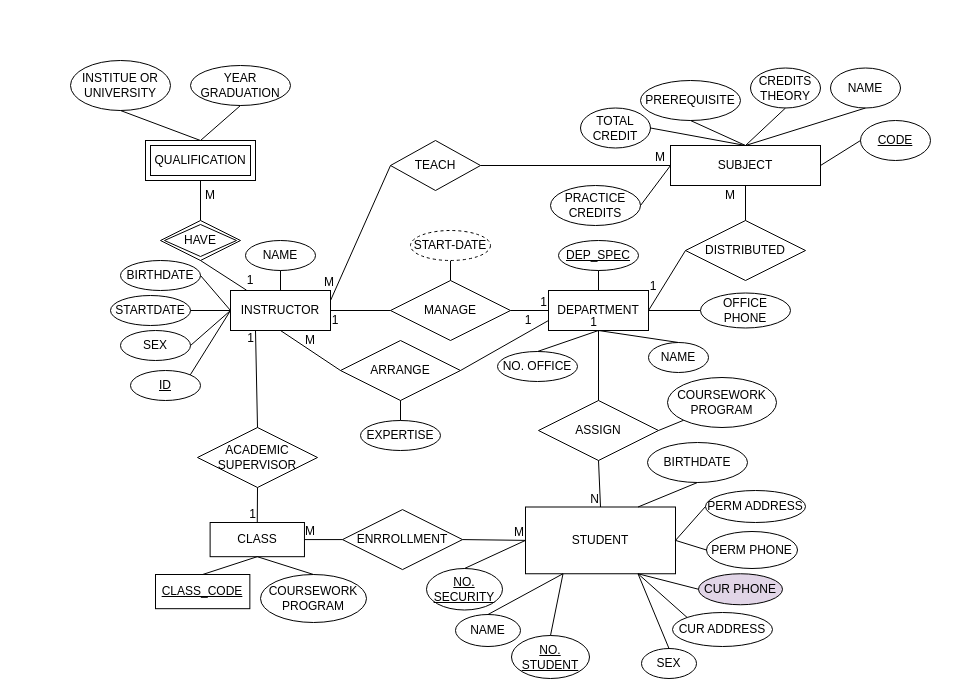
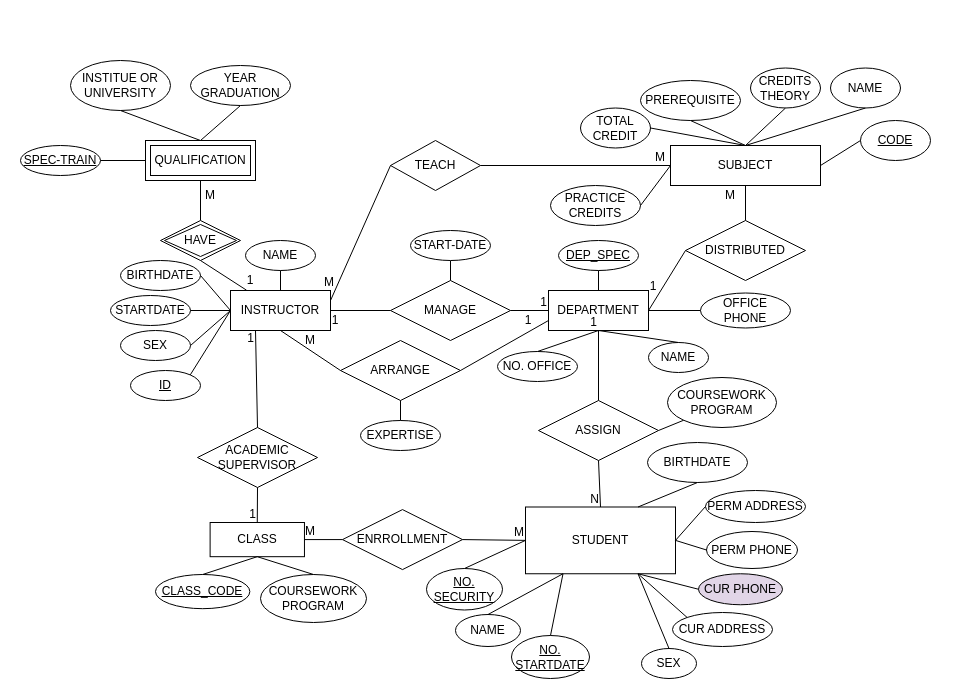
node "SPEC-TRAIN": added
edge "SPEC-TRAIN" -- "QUALIFICATION": added
node "START-DATE": style dashed -> solid
node "CLASS_CODE": shape rectangle -> ellipse
node "NO. STUDENT": label "NO. STUDENT" -> "NO. STARTDATE"
